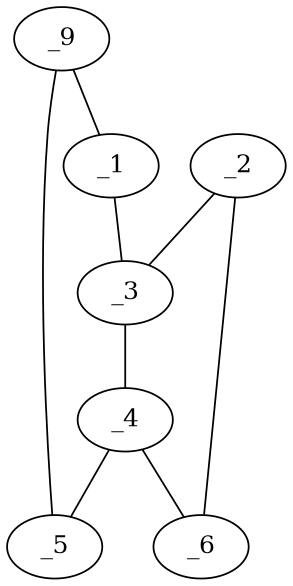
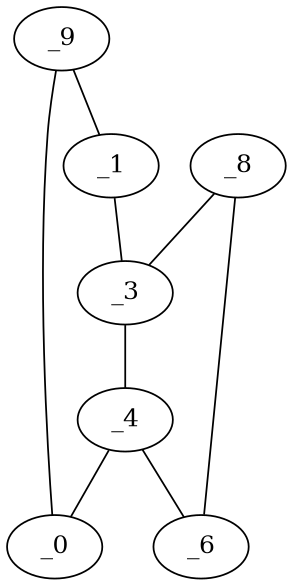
node "_2": label "_2" -> "_8"
node "_5": label "_5" -> "_0"
